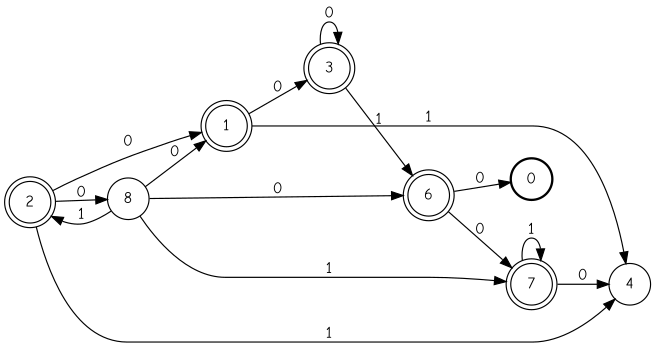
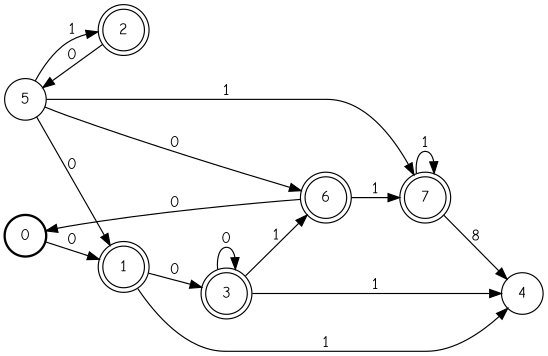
edge "2" -> "1": now "0" -> "1"
node "8": label "8" -> "5"
edge "6" -> "7": label "0" -> "1"
edge "7" -> "4": label "0" -> "8"
edge "2" -> "4": now "3" -> "4"
